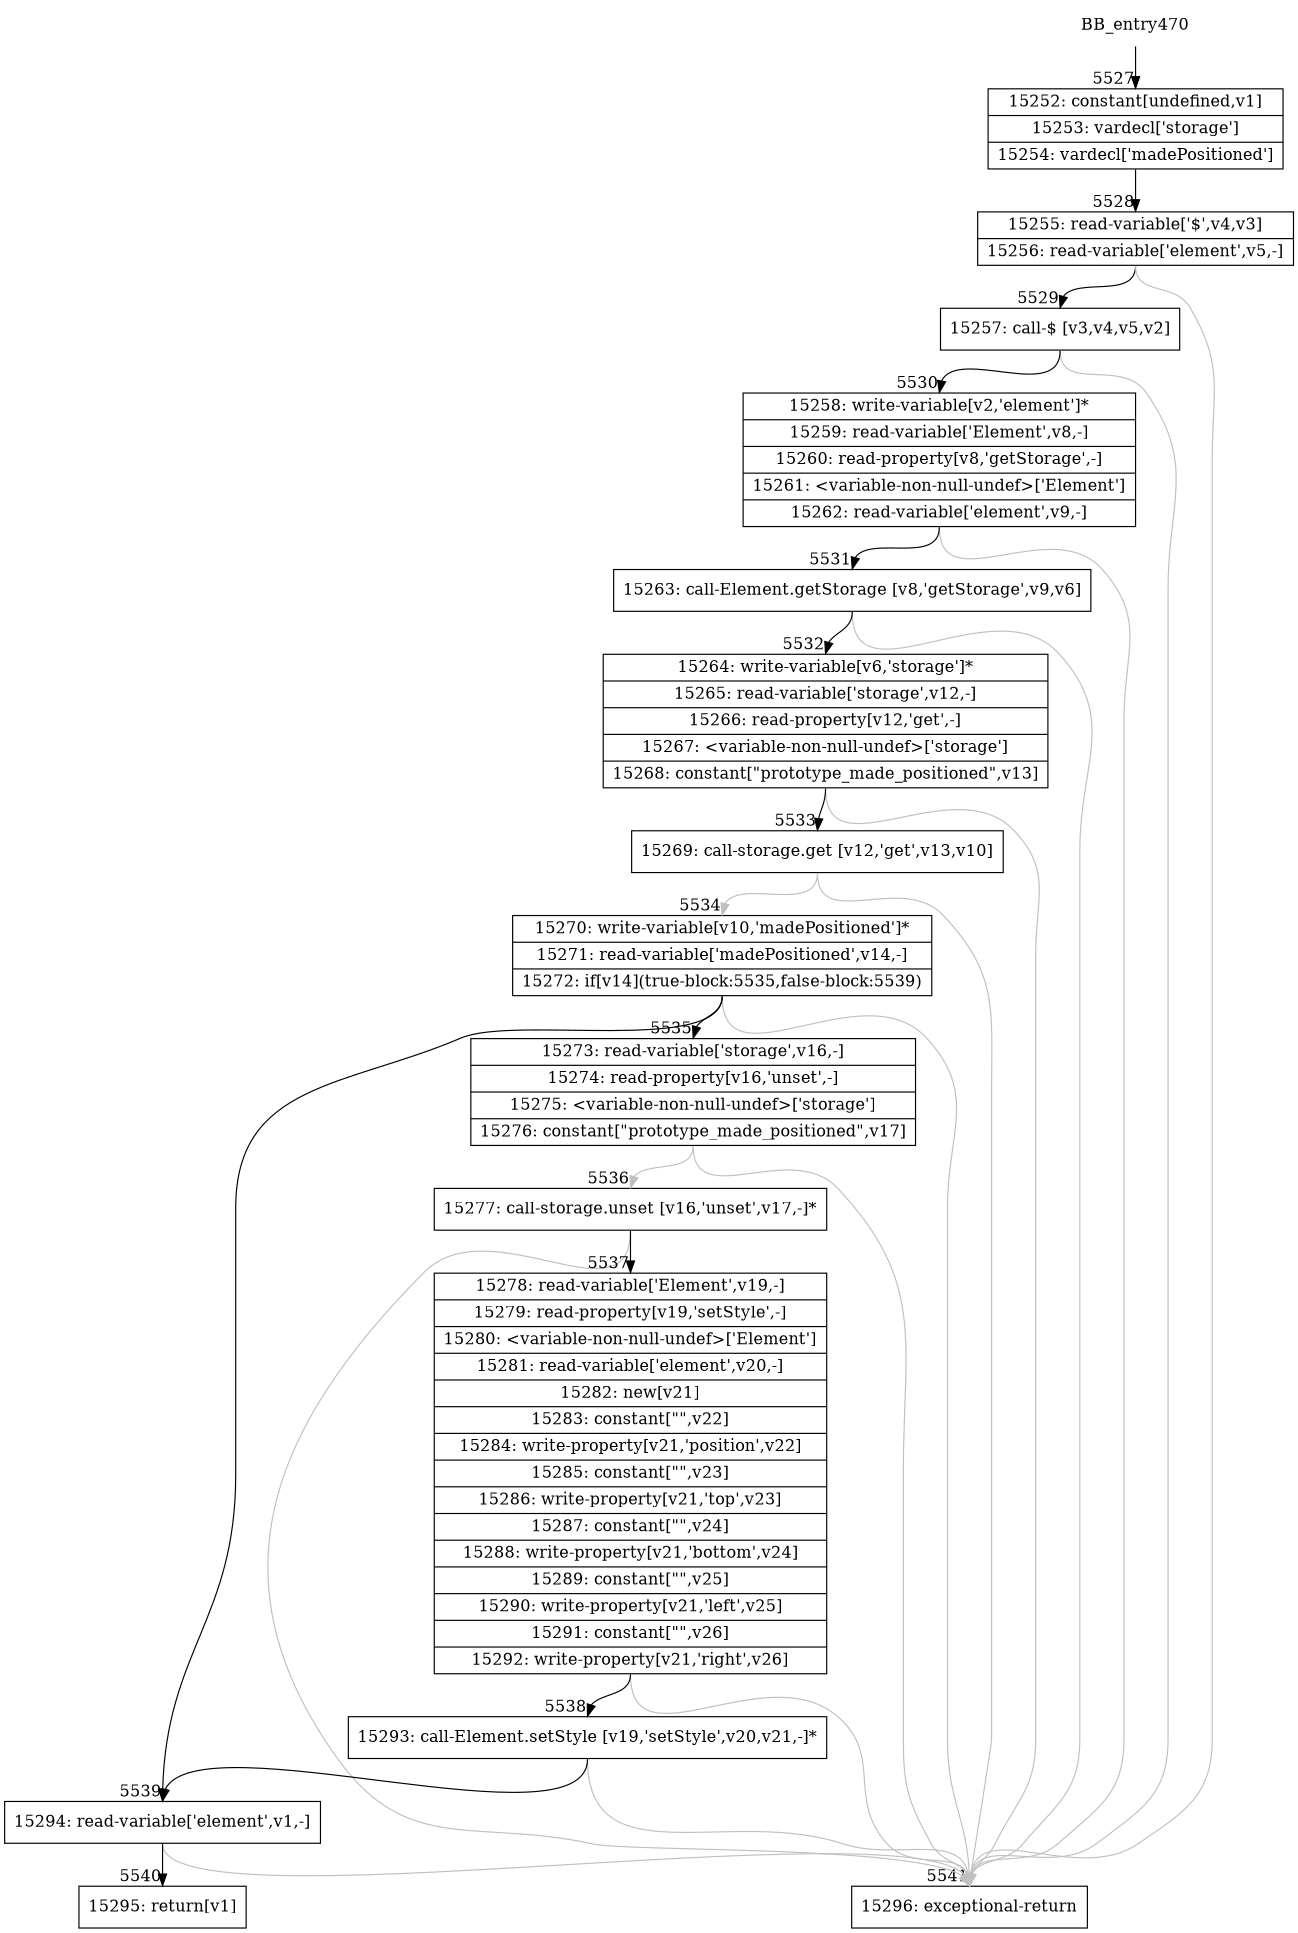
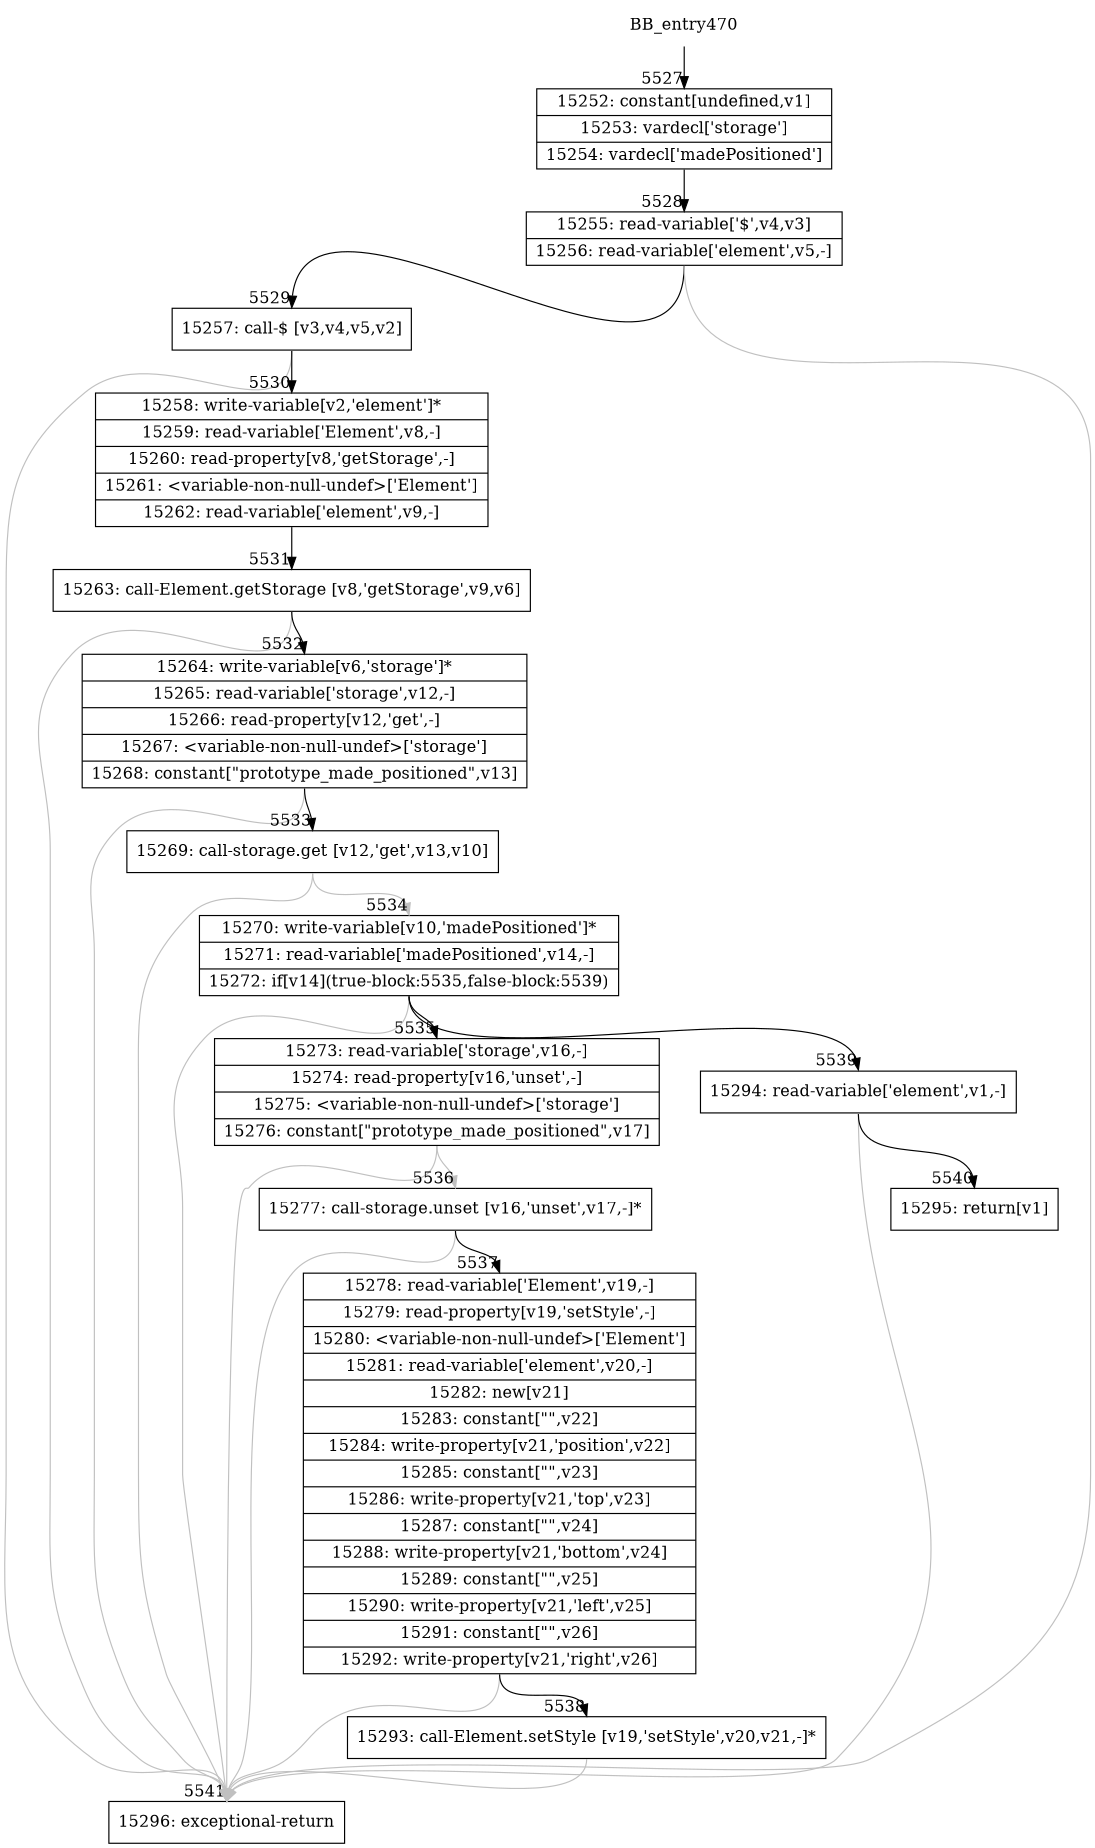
edge "15258: write-variable[v2,'element']*" -> "15296: exceptional-return": removed
edge "15293: call-Element.setStyle [v19,'setStyle',v20,v21,-]*" -> "15294: read-variable['element',v1,-]": removed
